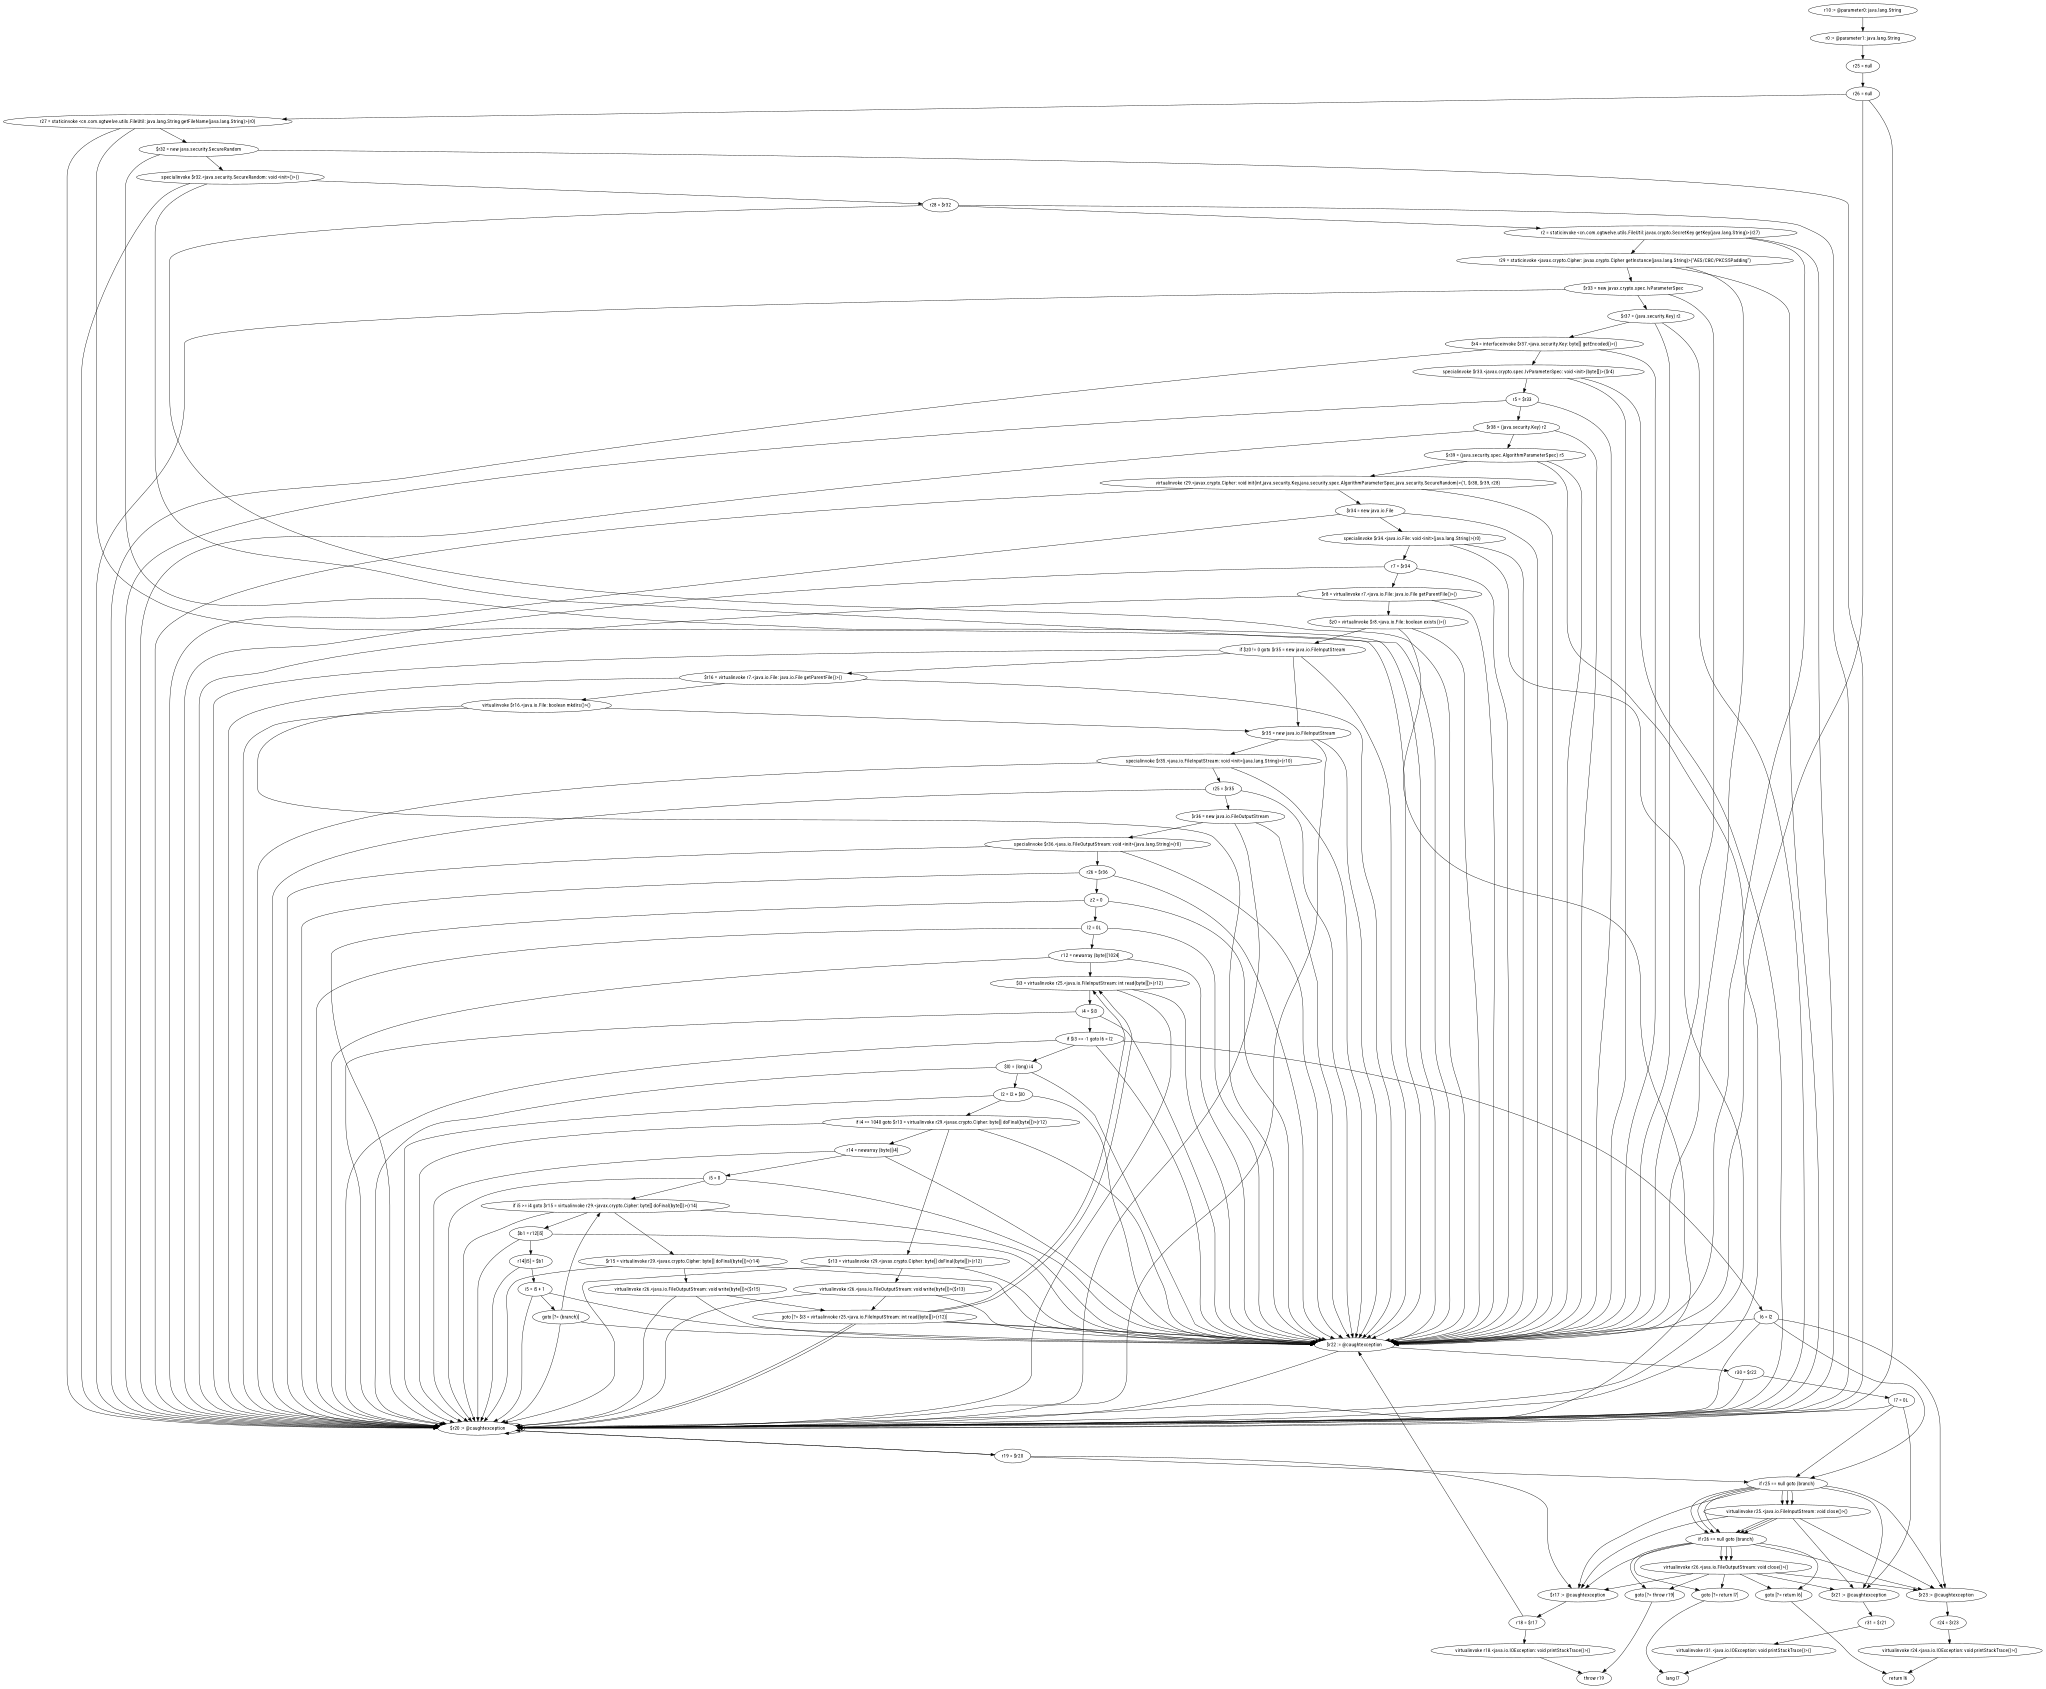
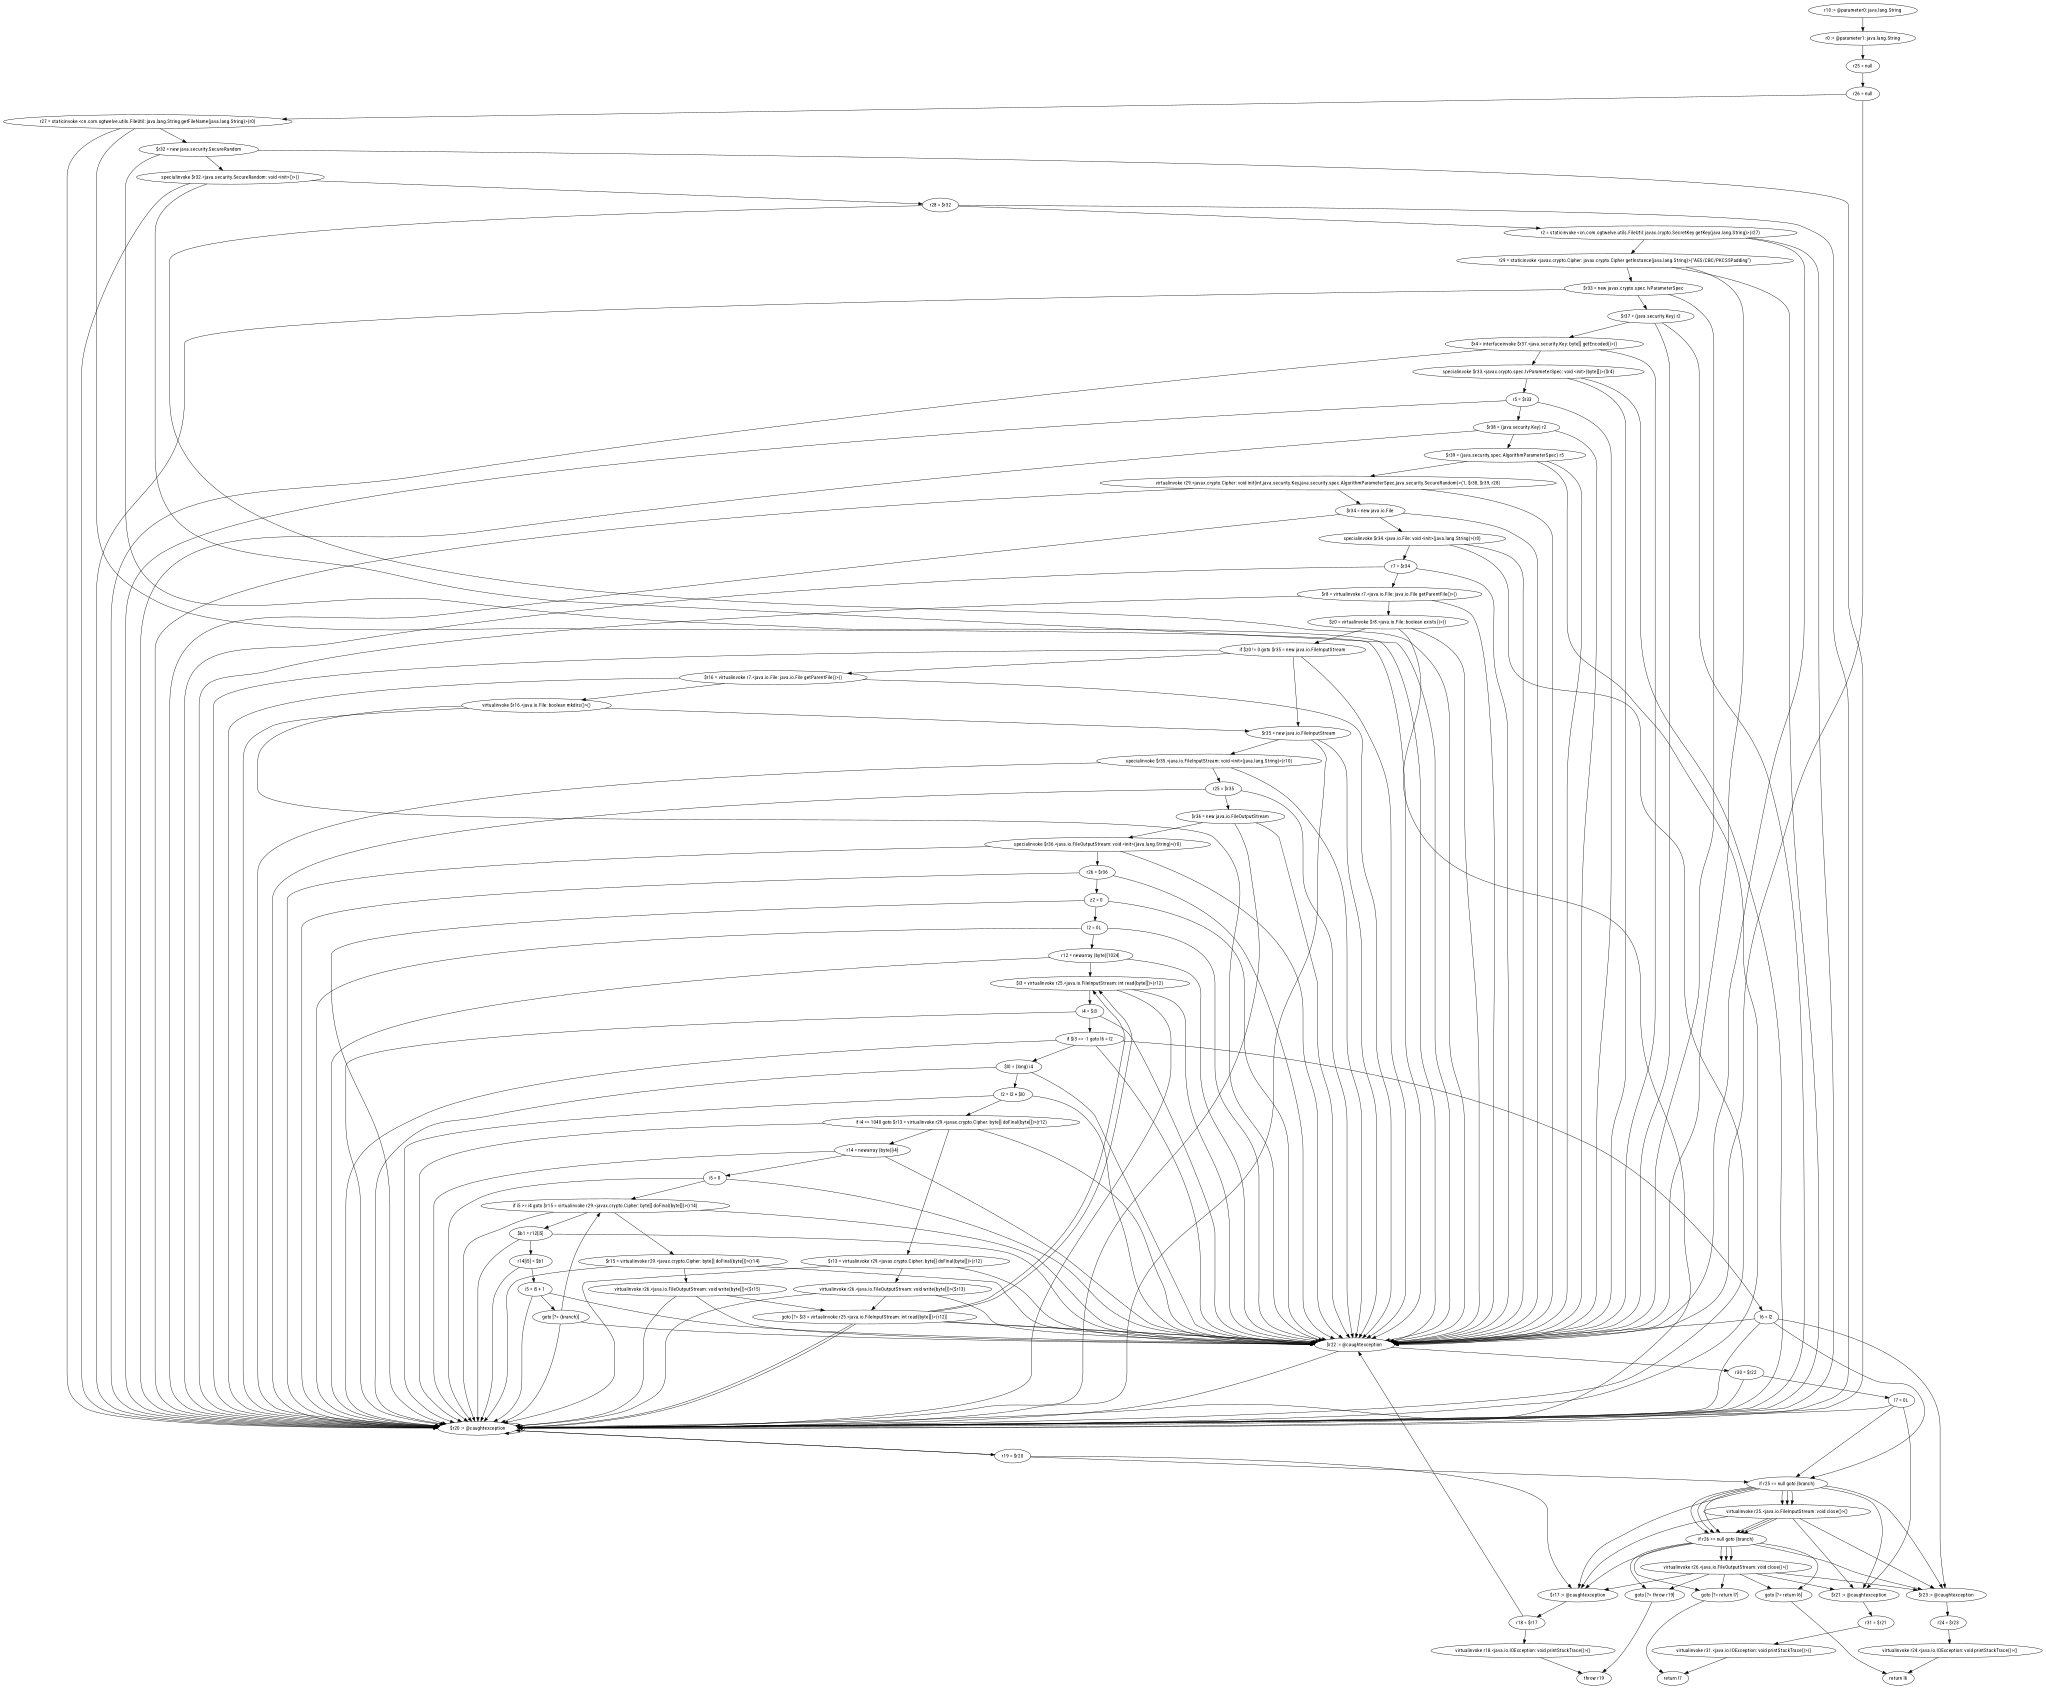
edge "r26 = null" -> "$r20 := @caughtexception": removed
node "lang l7": label "lang l7" -> "return l7"
